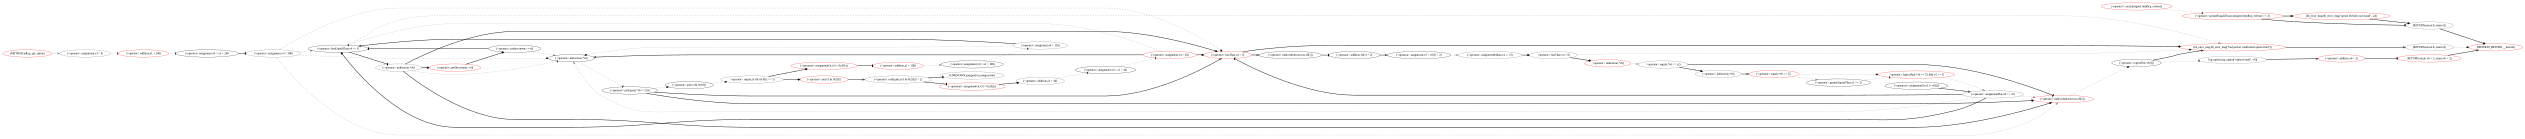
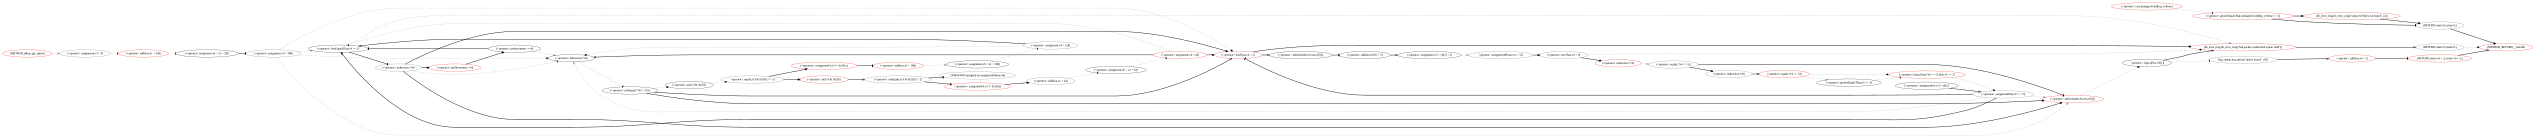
node "(UNKNOWN,unsigned int,unsigned int)": label "(UNKNOWN,unsigned int,unsigned int)" -> "(UNKNOWN,unsigned int,assignmentMinus int)"
edge "(<operator>.logicalAnd,*v6 == 52 && v5 >= 3)" -> "(<operator>.assignmentPlus,v6 += v5)": arrowhead onormal -> diamond
